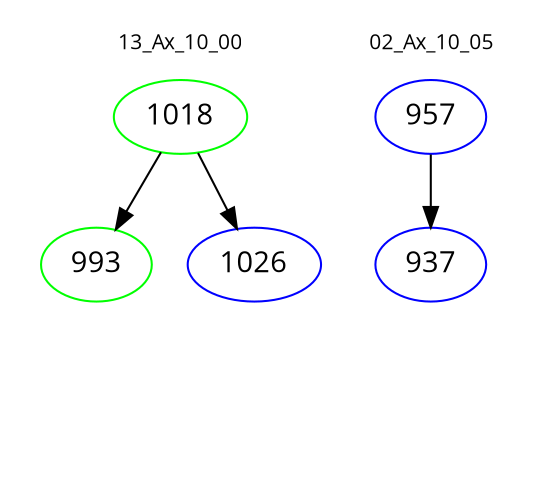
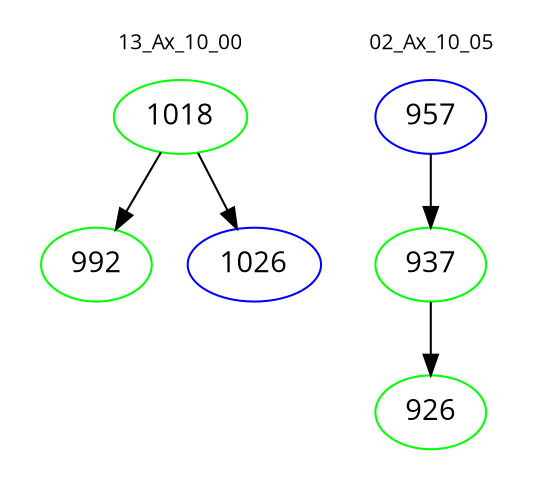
node "993": label "993" -> "992"
node "937": color blue -> green
node "926": added
